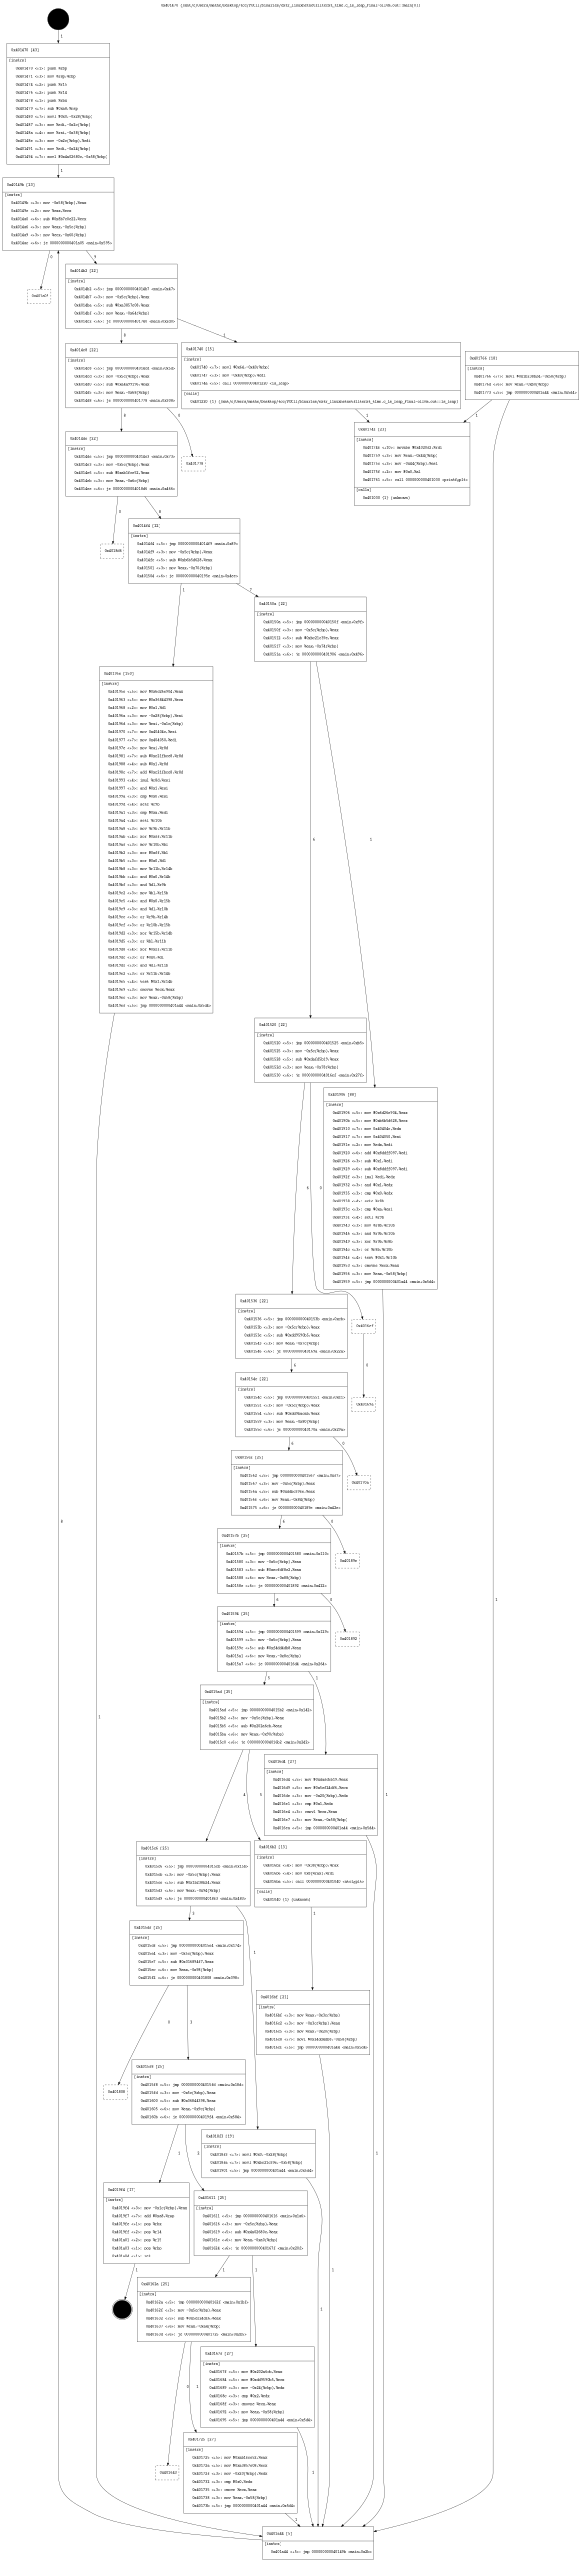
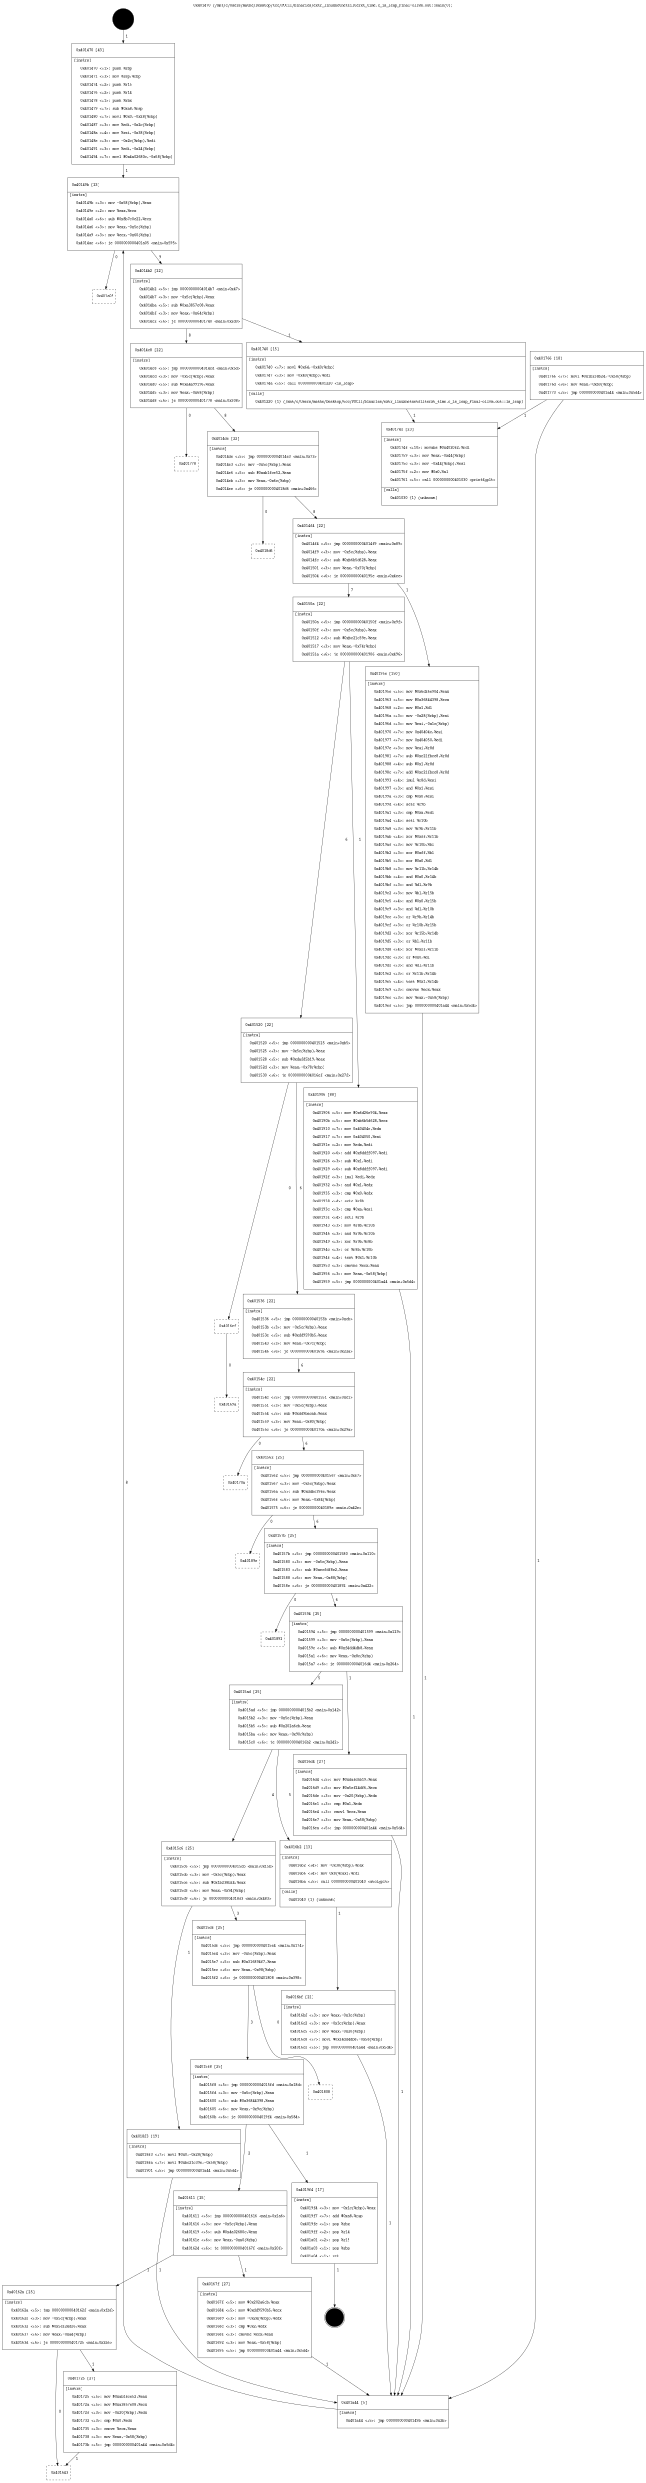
edge "0x401725 [27]" -> "0x401a44 [5]": now "0x401725 [27]" -> "0x401643"
